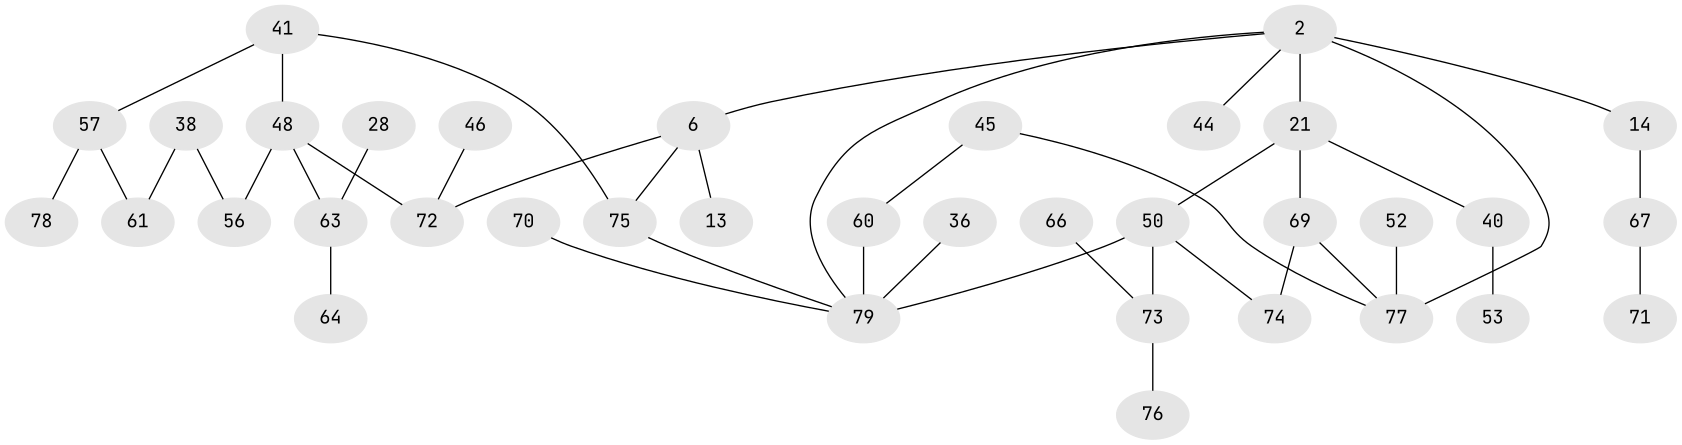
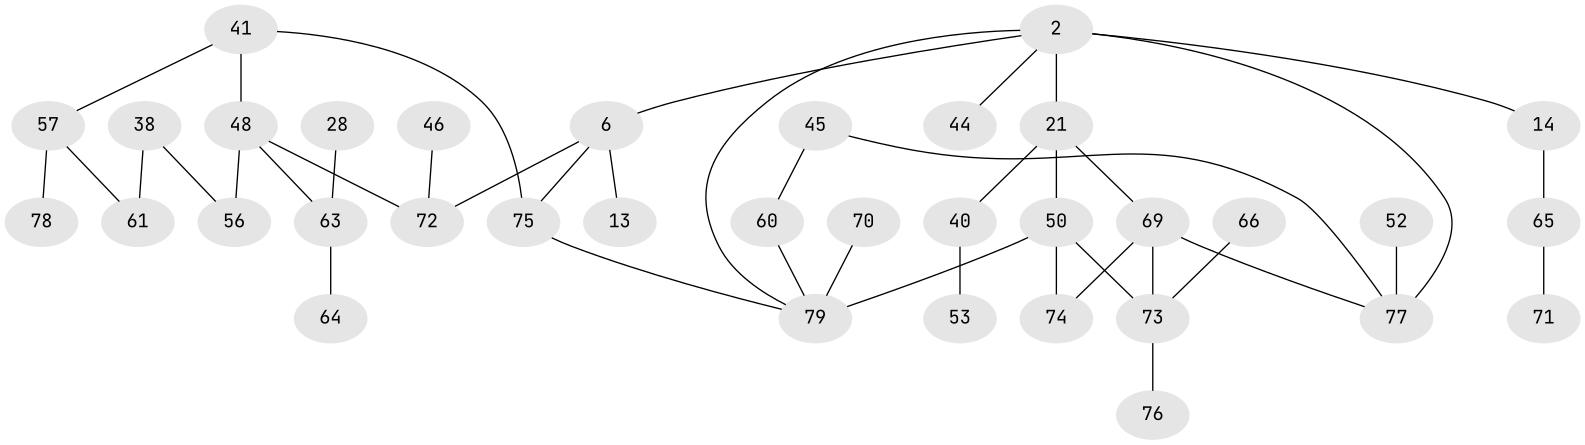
node "36": removed
node "67": label "67" -> "65"
edge "69" -- "73": added
